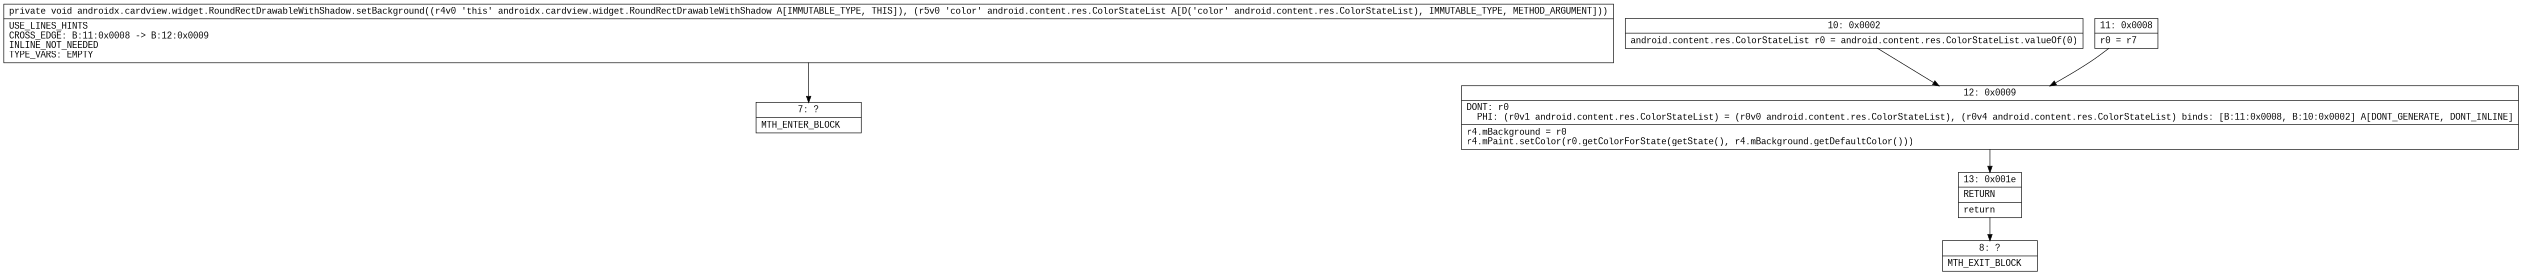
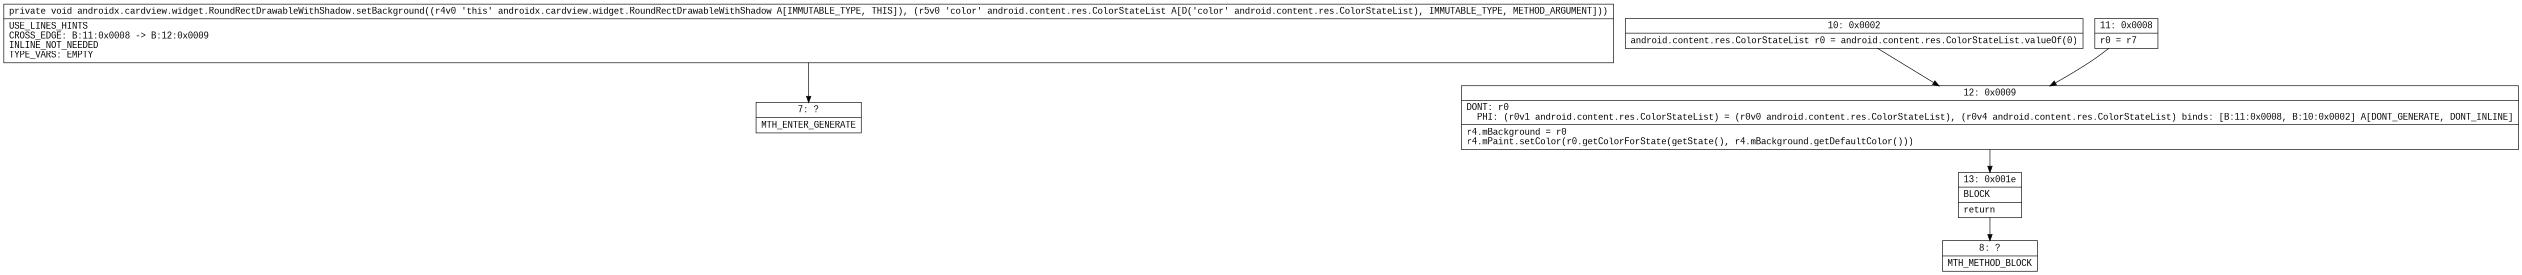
node "7: ?": text "MTH_ENTER_BLOCK" -> "MTH_ENTER_GENERATE"
node "13: 0x001e": text "RETURN" -> "BLOCK"
node "8: ?": text "MTH_EXIT_BLOCK" -> "MTH_METHOD_BLOCK"
